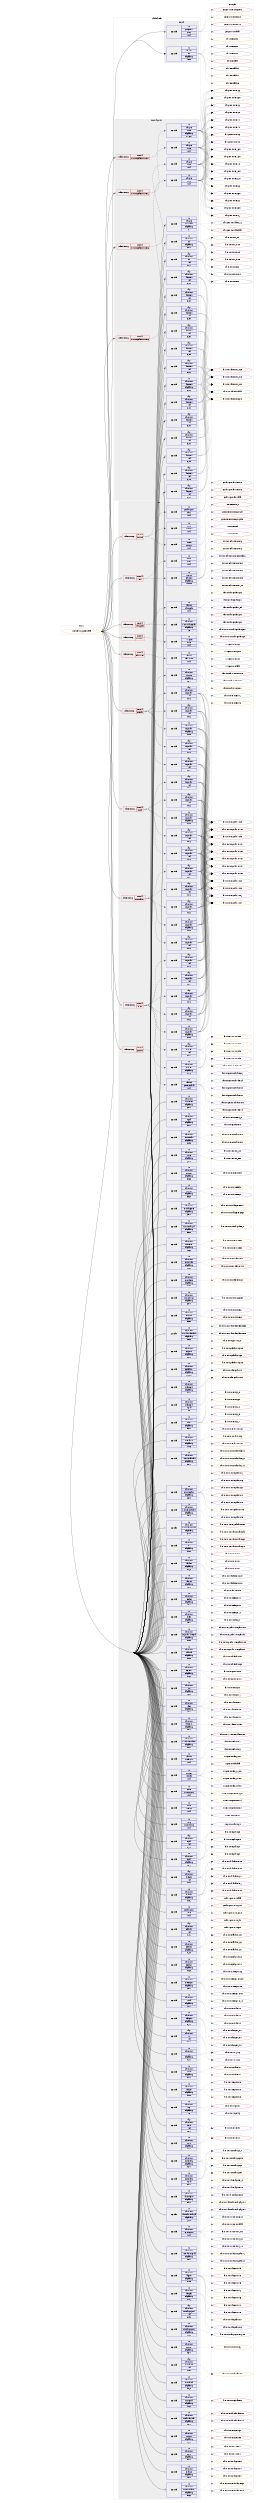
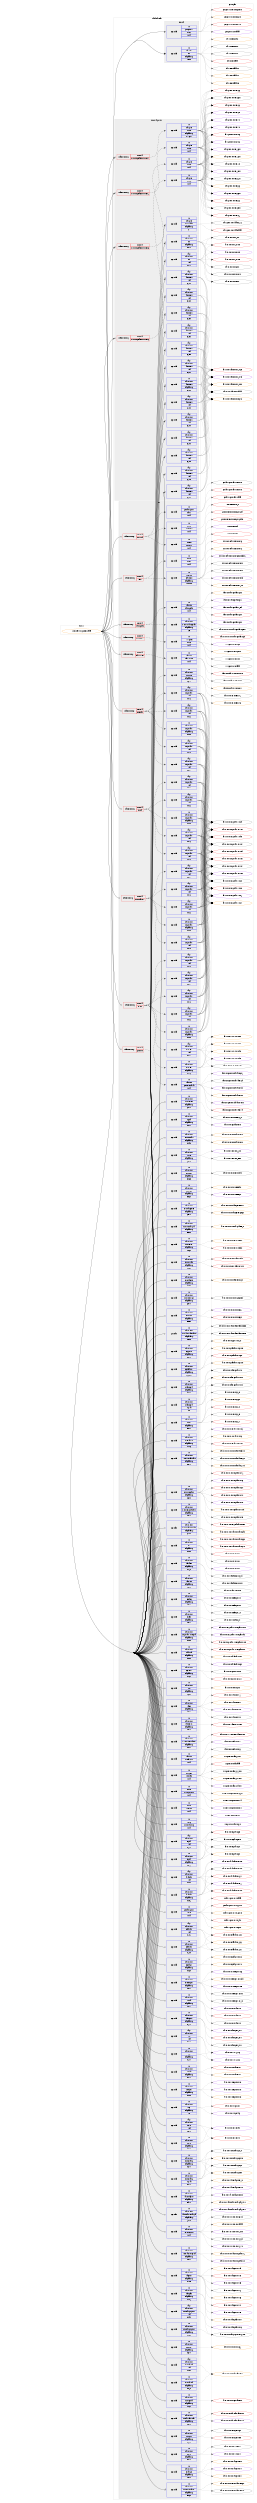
node "dev-python/prettytable-0.7.1-r1": added
